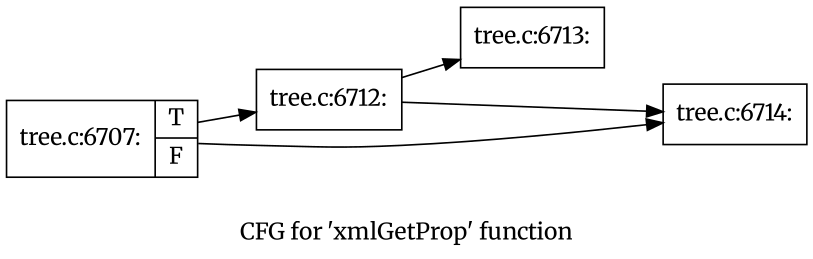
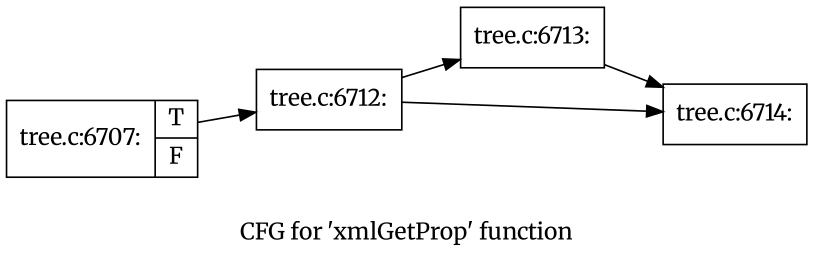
edge "tree.c:6707:" -> "tree.c:6714:": now "tree.c:6713:" -> "tree.c:6714:"
